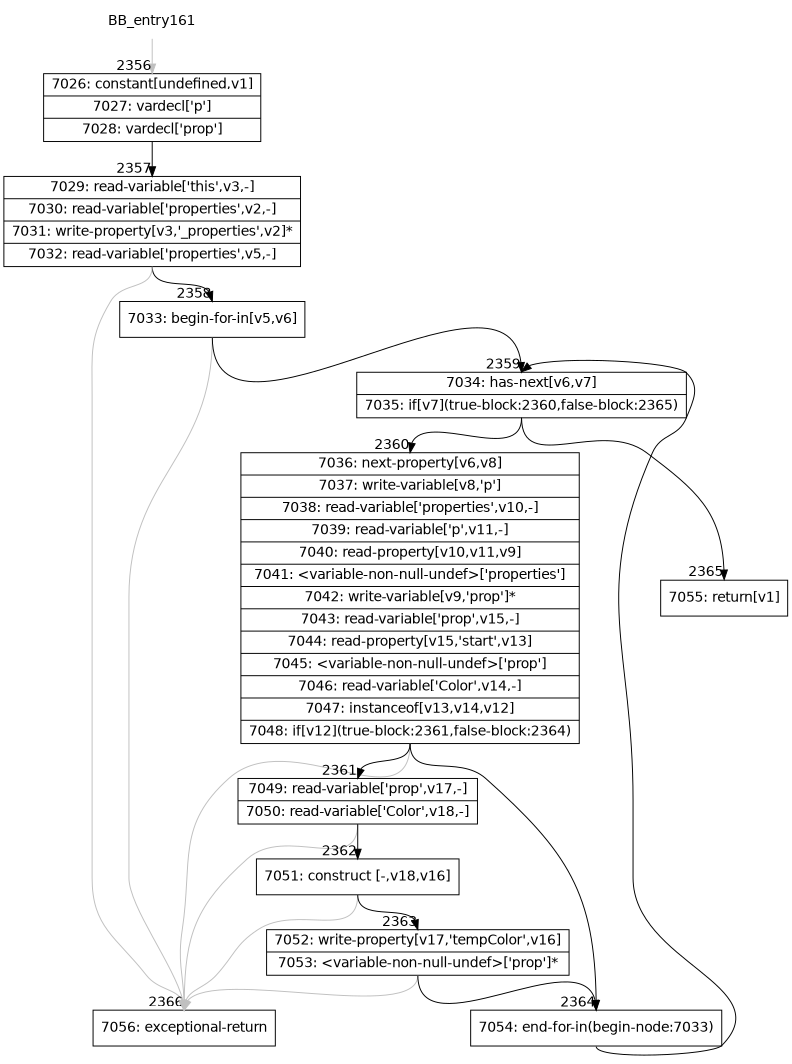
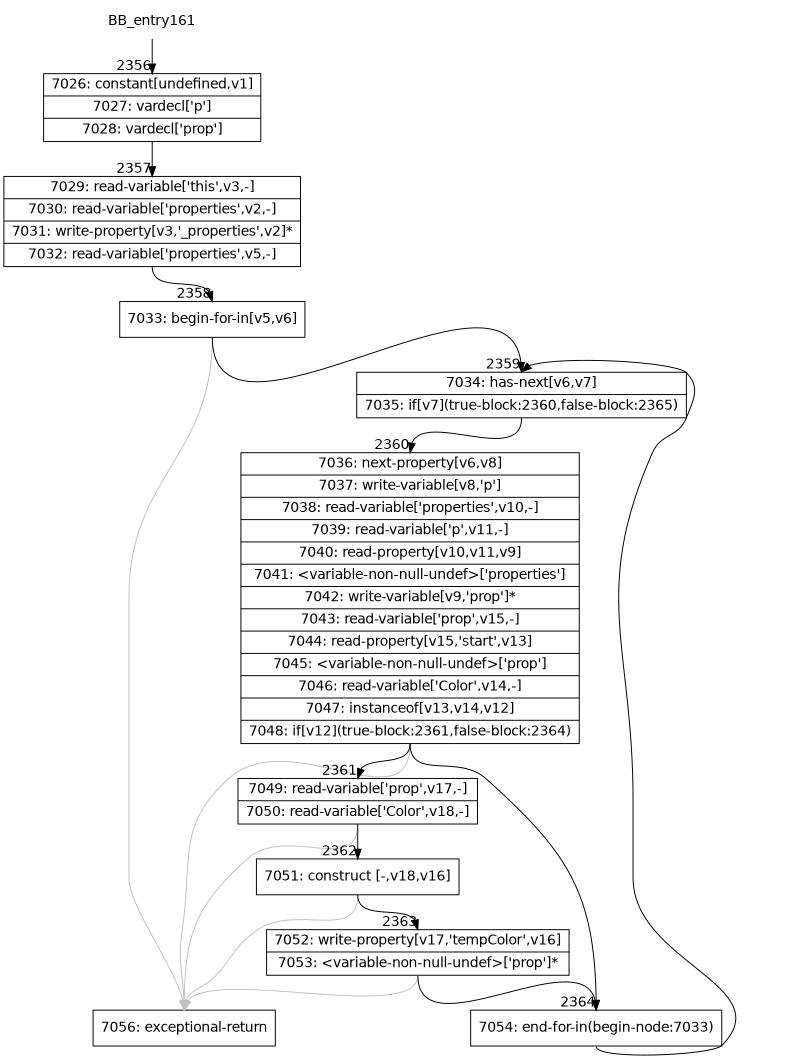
edge "BB_entry161" -> "7026: constant[undefined,v1]": color gray -> black
node "7055: return[v1]": removed
edge "7029: read-variable['this',v3,-]" -> "7056: exceptional-return": removed
